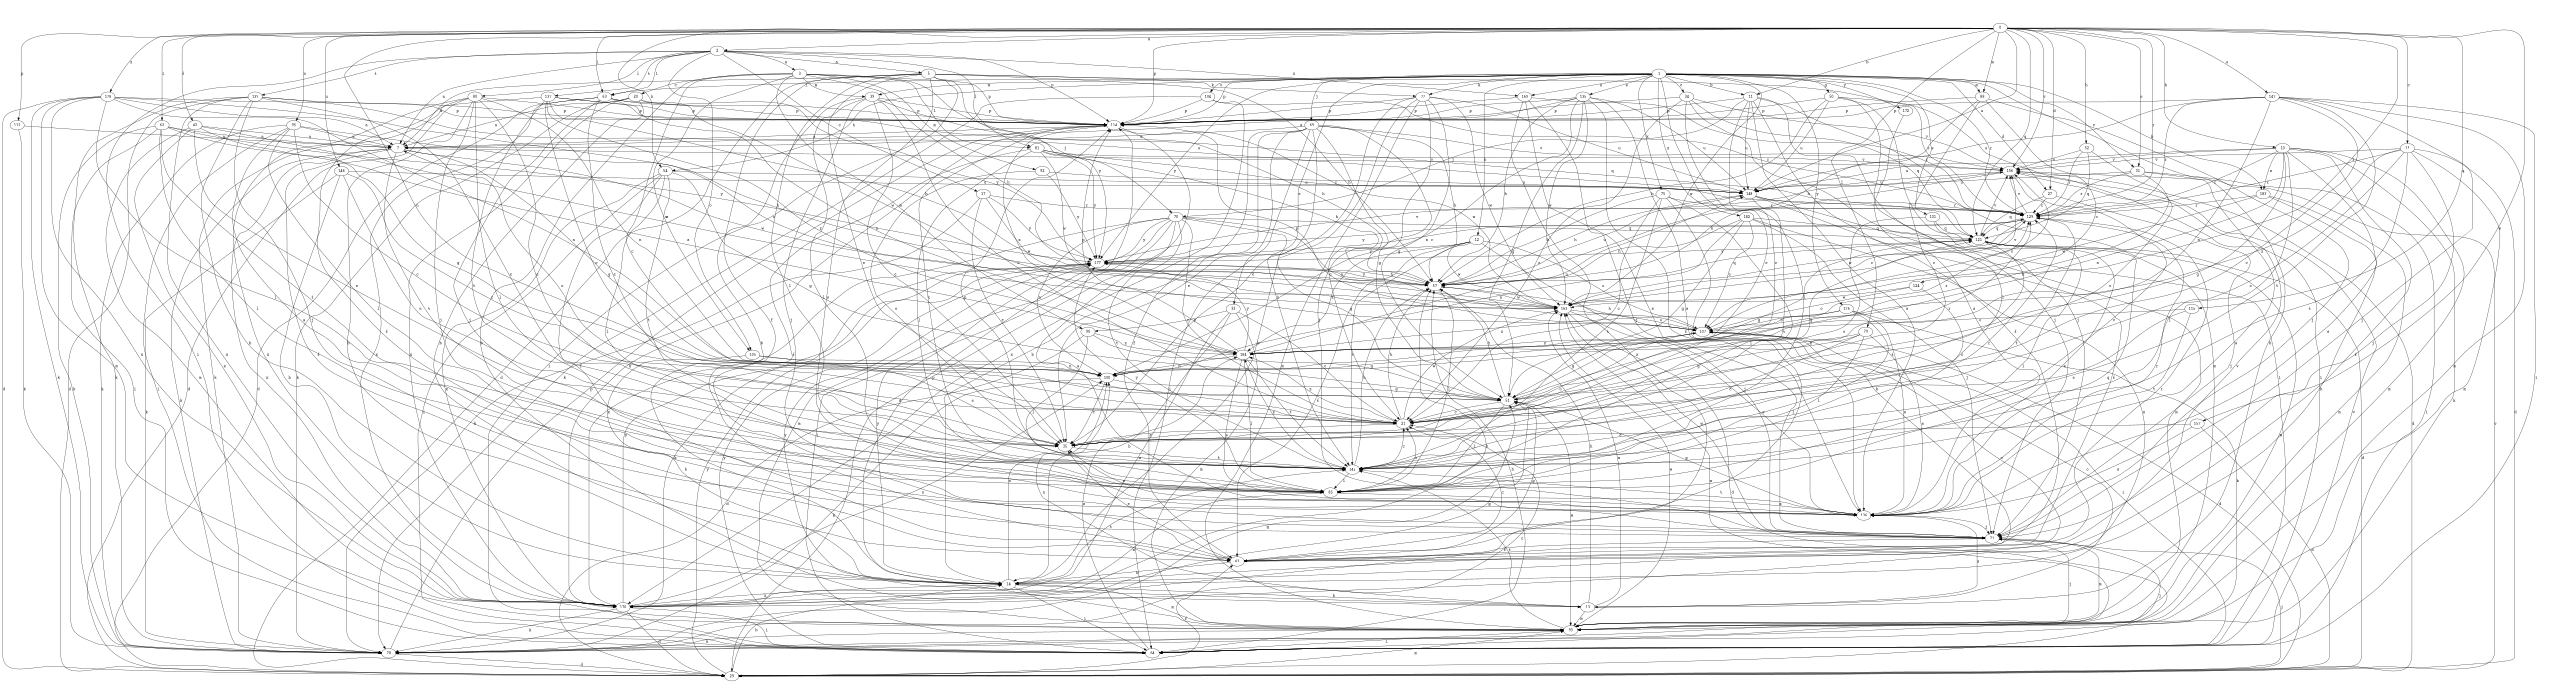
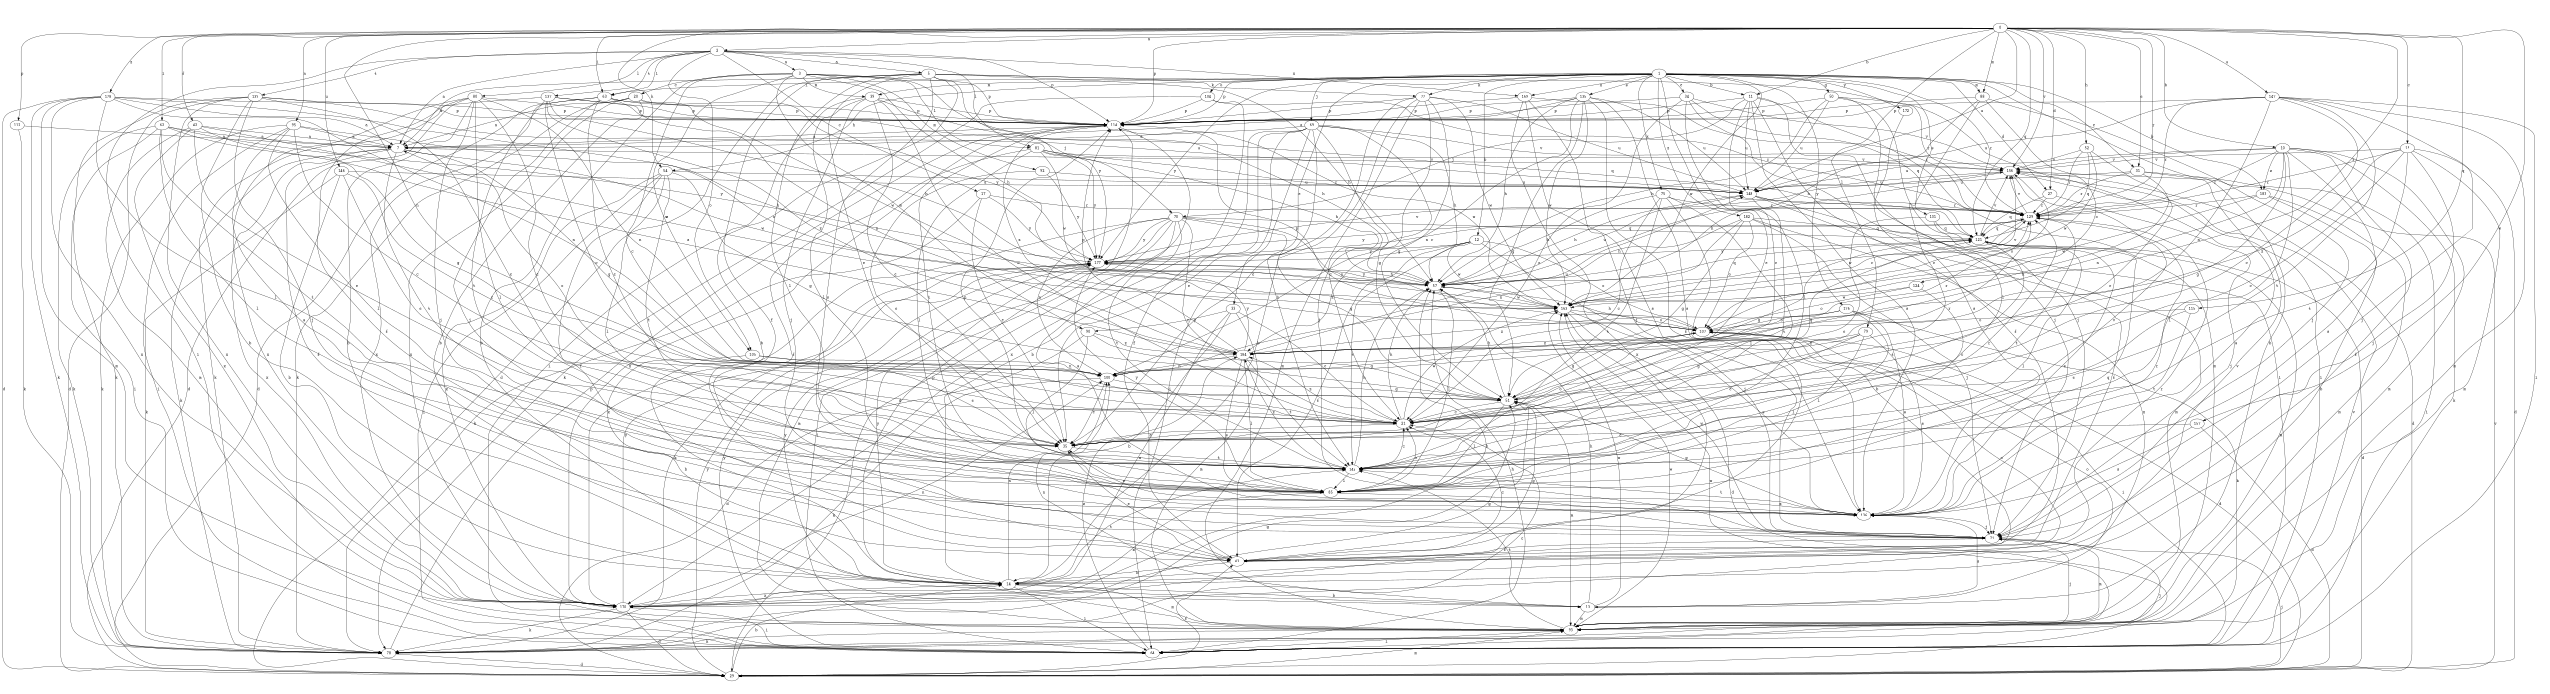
edge "17" -> "163": now "52" -> "163"
